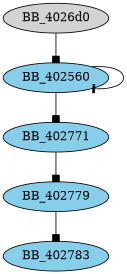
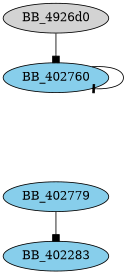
node "BB_4026d0": label "BB_4026d0" -> "BB_4926d0"
node "BB_402560": label "BB_402560" -> "BB_402760"
node "BB_402771": removed
node "BB_402783": label "BB_402783" -> "BB_402283"
